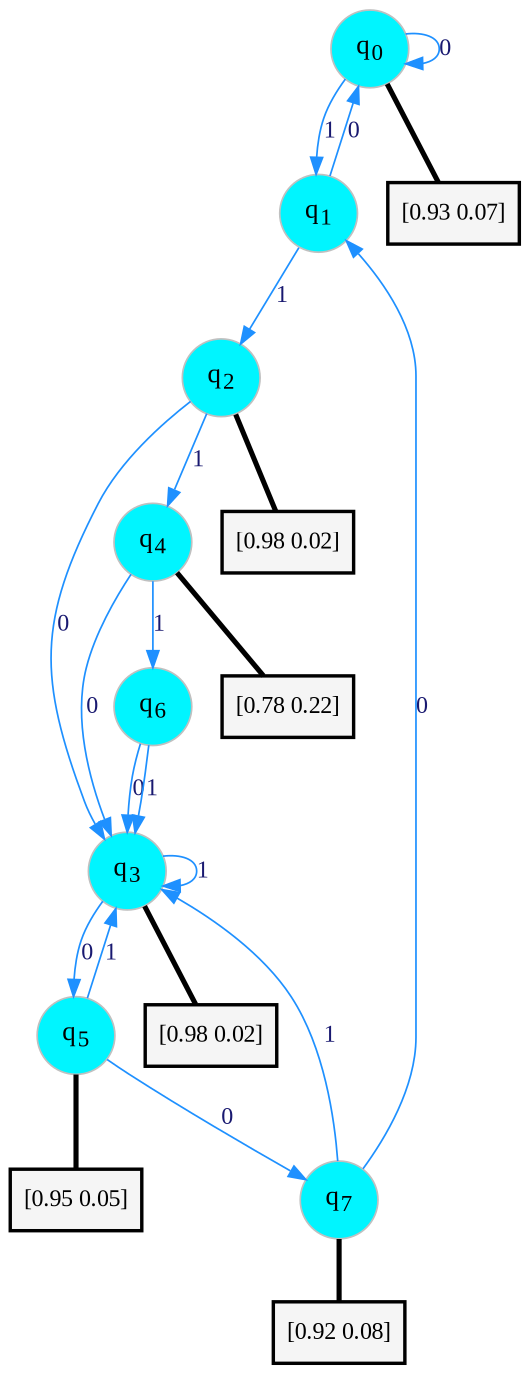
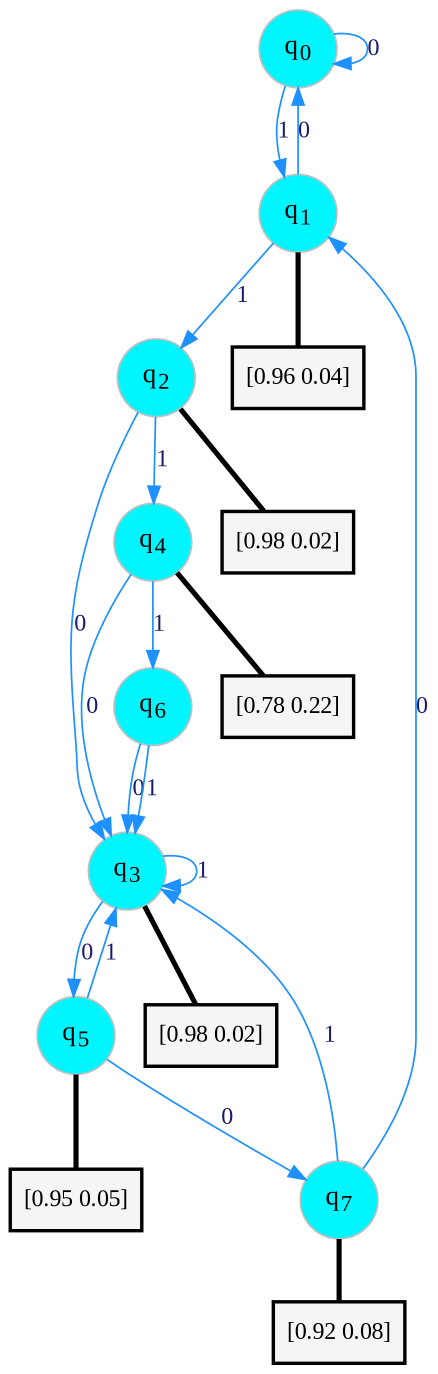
node "[0.93 0.07]": removed
node "[0.96 0.04]": added
